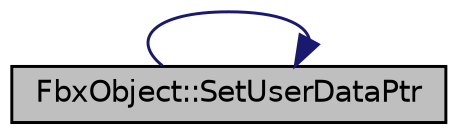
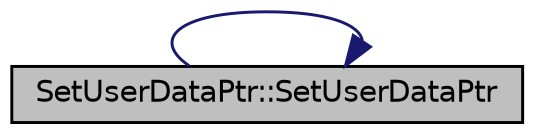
node "FbxObject::SetUserDataPtr": label "FbxObject::SetUserDataPtr" -> "SetUserDataPtr::SetUserDataPtr"
